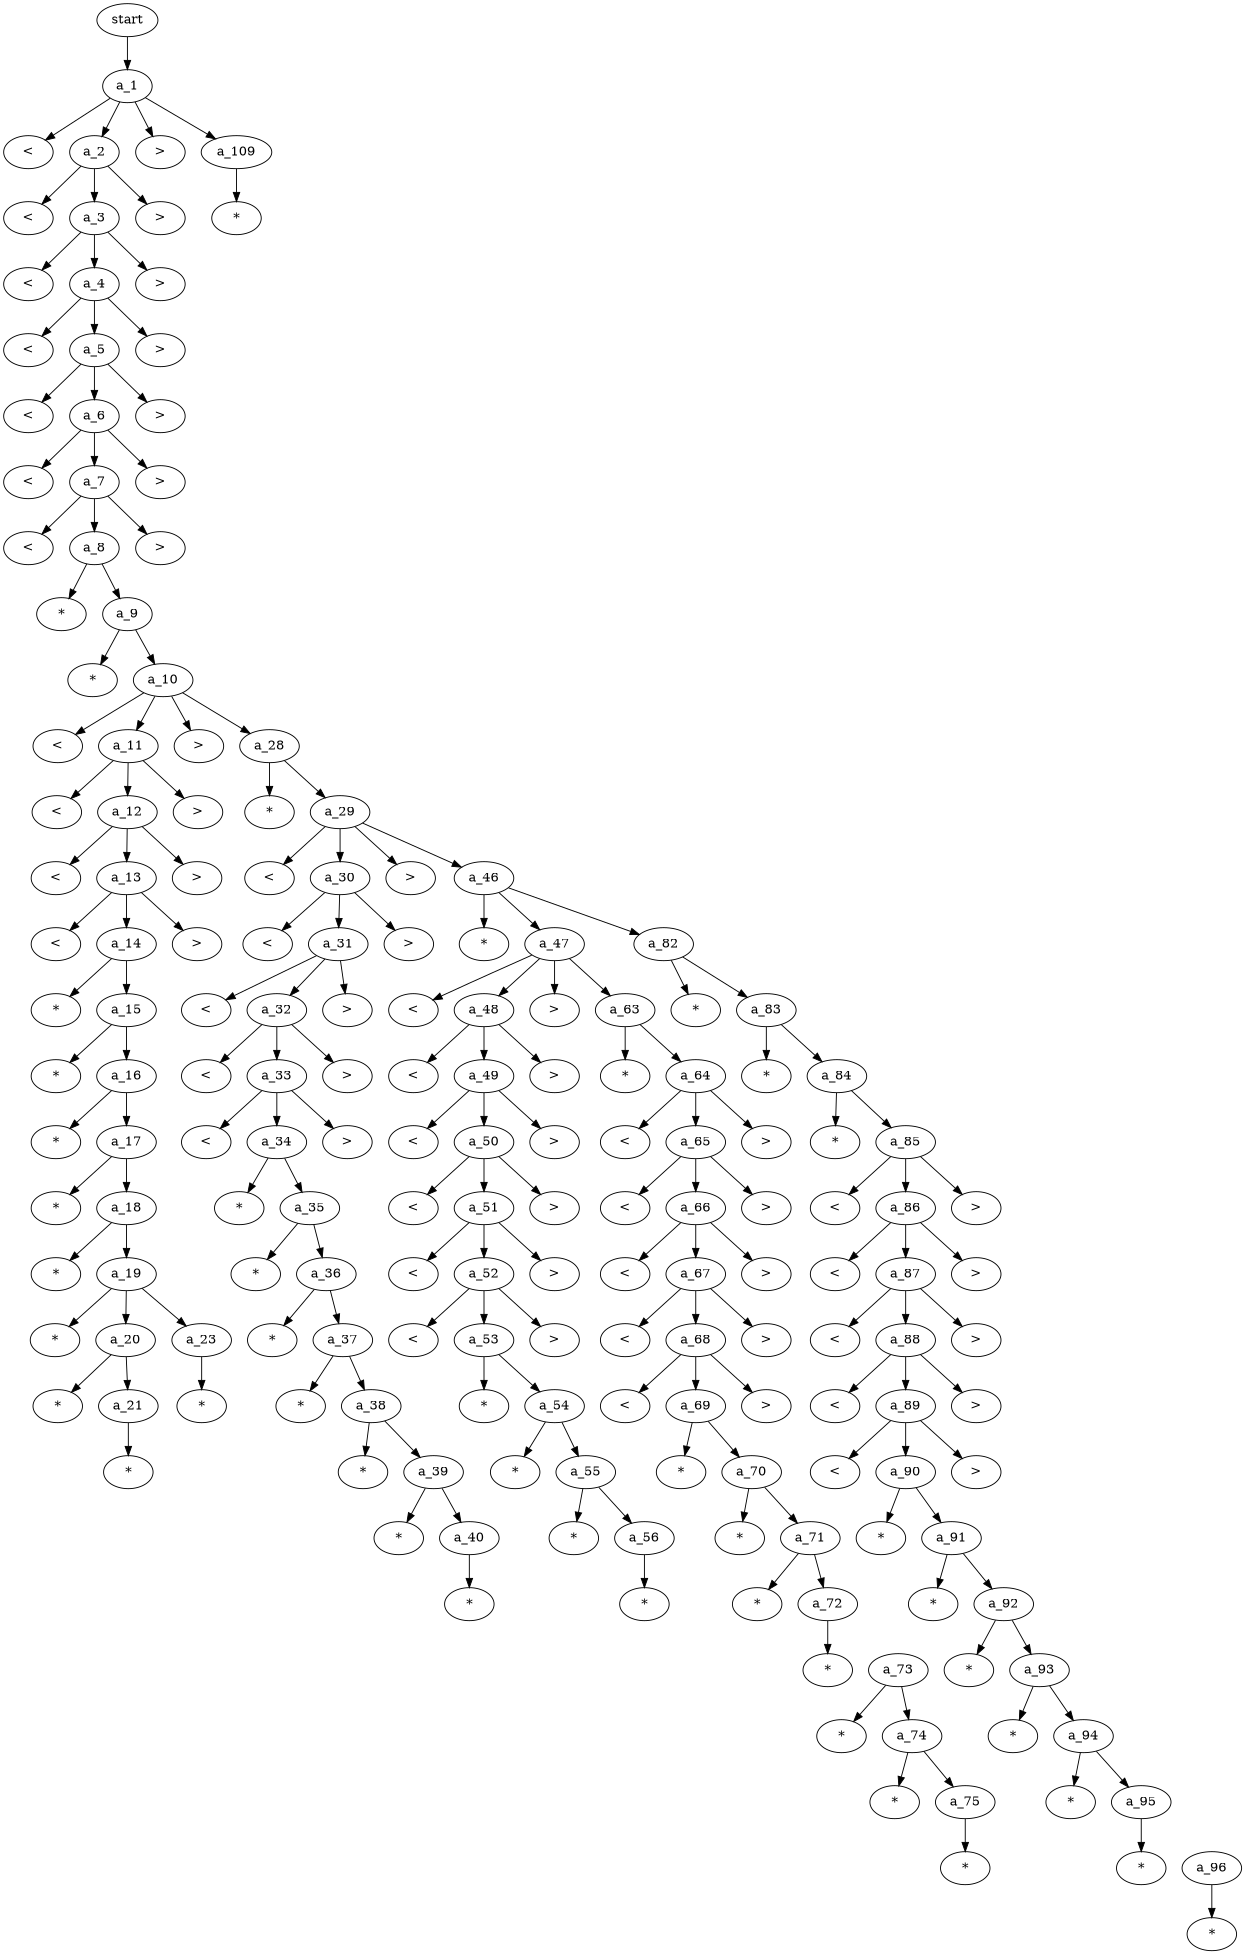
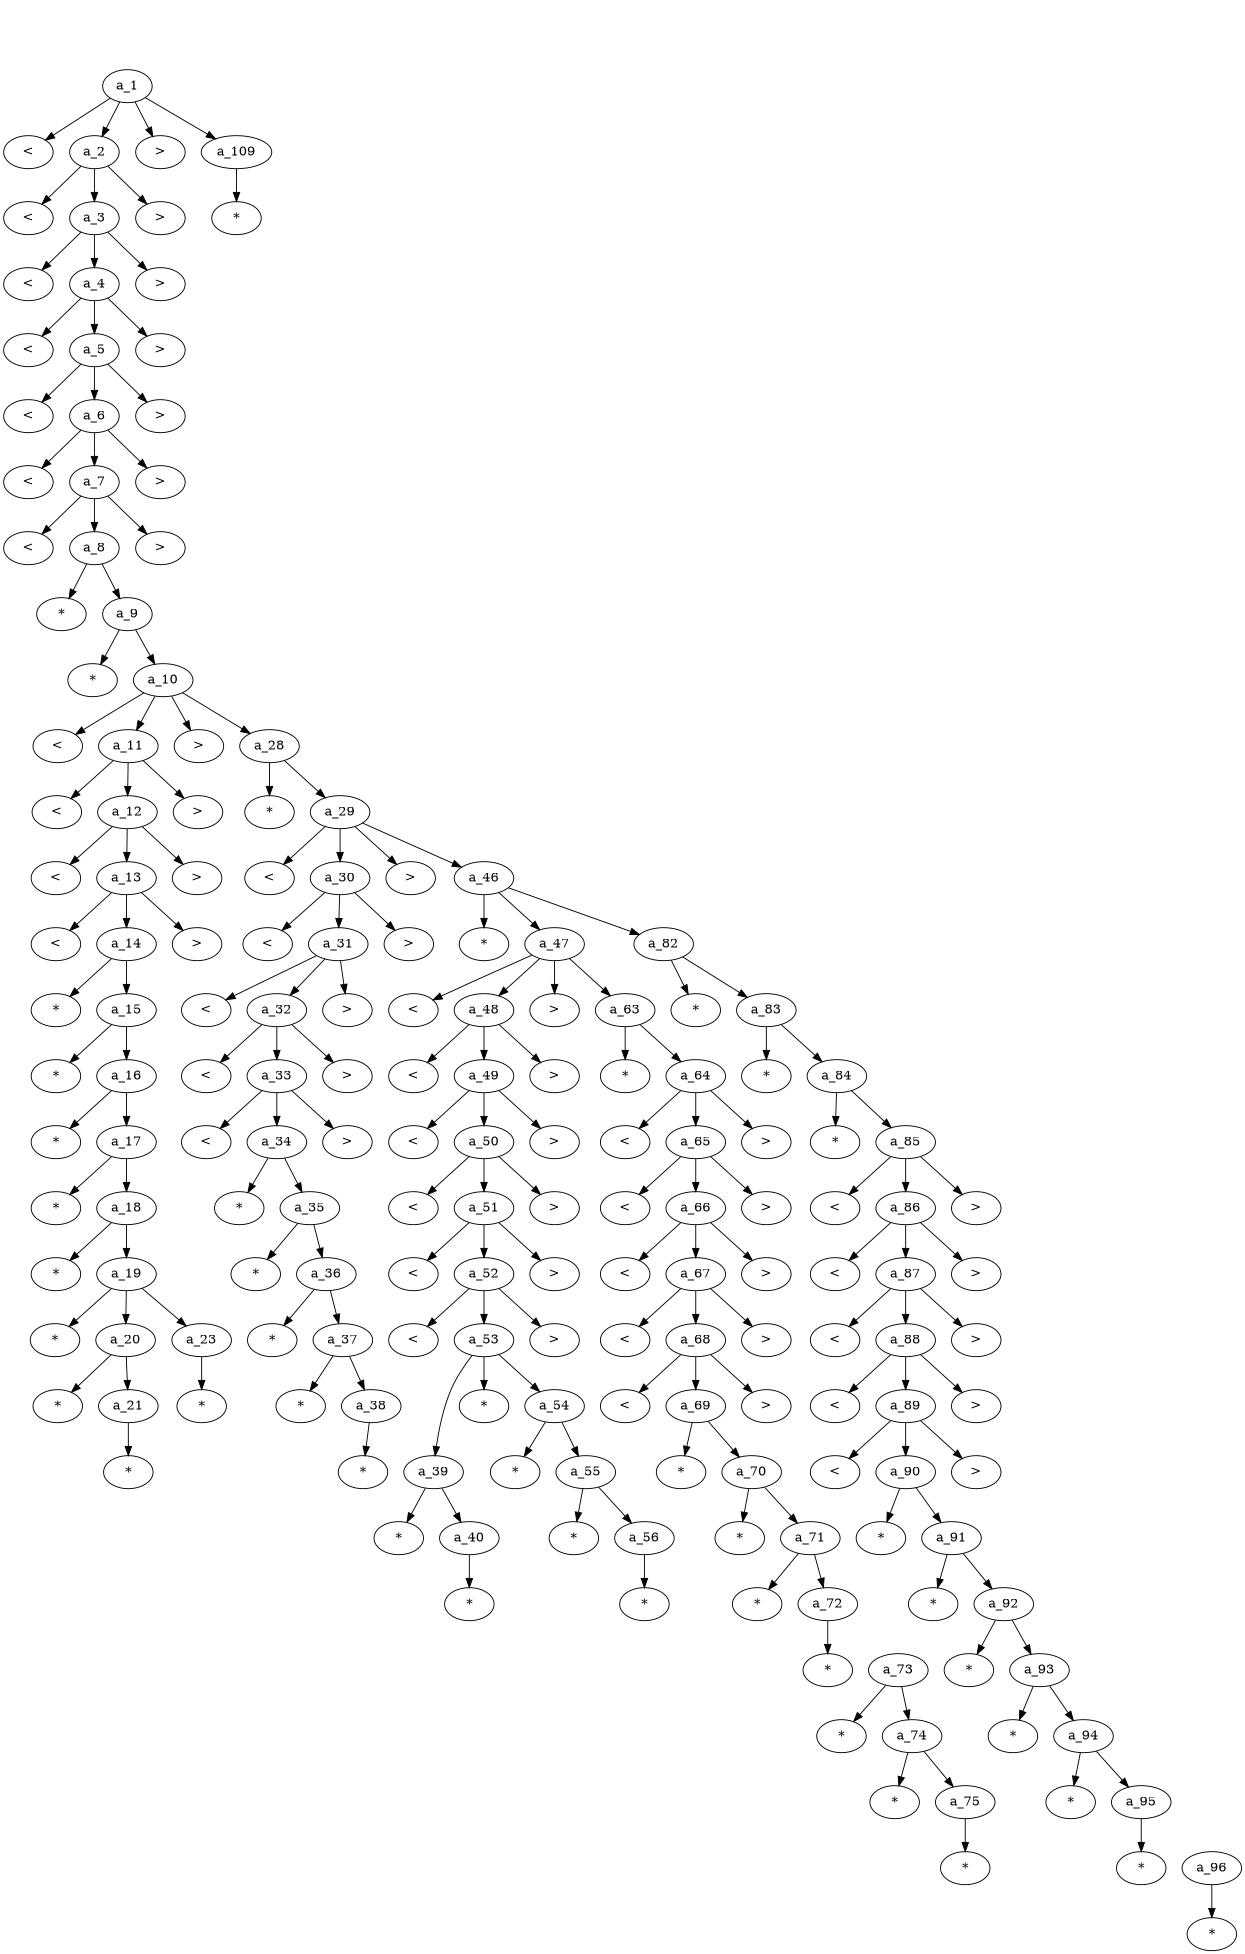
node "start": removed
edge "a_38" -> "a_39": now "a_53" -> "a_39"
